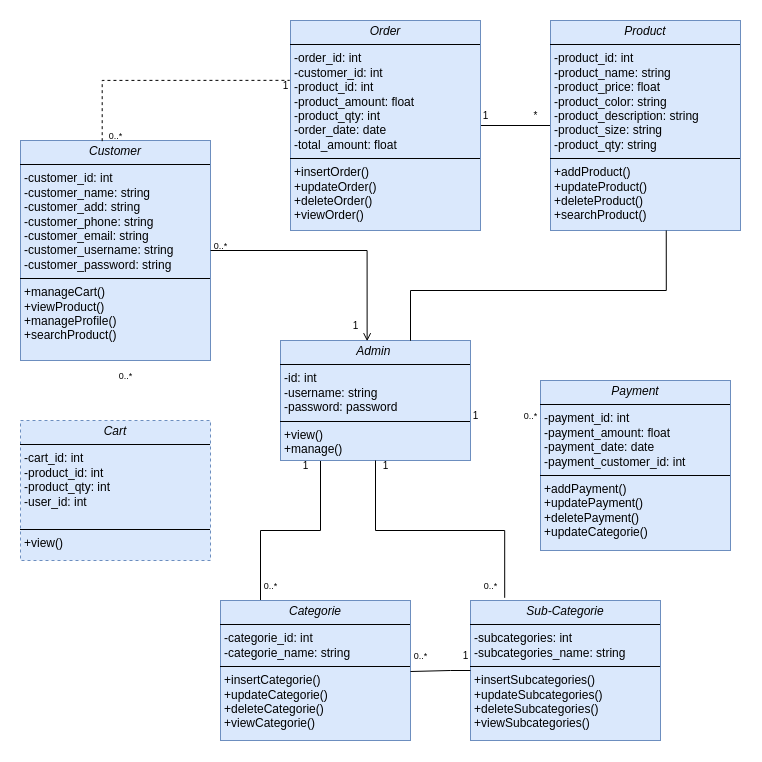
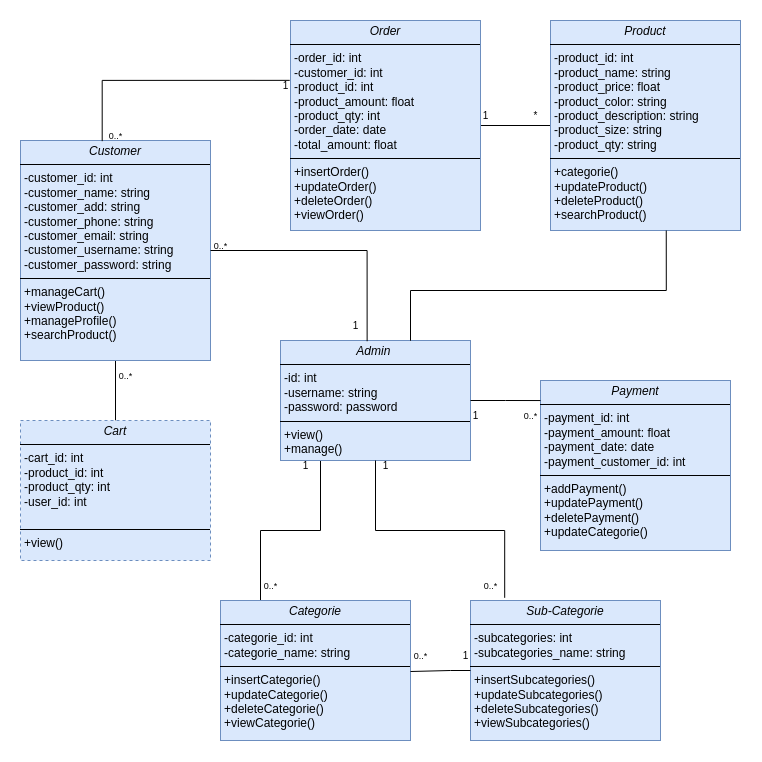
edge "Order -order_id: int -customer_id: int -product_id: int -product_amount: float -product_qty: int -order_date: date -total_amount: float +insertOrder() +updateOrder() +deleteOrder() +viewOrder()" -- "Customer -customer_id: int-customer_name: string-customer_add: string-customer_phone: string-customer_email: string-customer_username: string-customer_password: string +manageCart() +viewProduct() +manageProfile() +searchProduct()": style dashed -> solid
node "Product -product_id: int -product_name: string -product_price: float -product_color: string -product_description: string -product_size: string -product_qty: string +addProduct() +updateProduct() +deleteProduct() +searchProduct()": label "Product -product_id: int -product_name: string -product_price: float -product_color: string -product_description: string -product_size: string -product_qty: string +addProduct() +updateProduct() +deleteProduct() +searchProduct()" -> "Product -product_id: int -product_name: string -product_price: float -product_color: string -product_description: string -product_size: string -product_qty: string +categorie() +updateProduct() +deleteProduct() +searchProduct()"
edge "Customer -customer_id: int-customer_name: string-customer_add: string-customer_phone: string-customer_email: string-customer_username: string-customer_password: string +manageCart() +viewProduct() +manageProfile() +searchProduct()" -> "Admin -id: int -username: string -password: password +view() +manage()": arrowhead open -> none
edge "Customer -customer_id: int-customer_name: string-customer_add: string-customer_phone: string-customer_email: string-customer_username: string-customer_password: string +manageCart() +viewProduct() +manageProfile() +searchProduct()" -- "Cart -cart_id: int -product_id: int -product_qty: int -user_id: int +view()": added
edge "Admin -id: int -username: string -password: password +view() +manage()" -- "Payment -payment_id: int -payment_amount: float -payment_date: date -payment_customer_id: int +addPayment() +updatePayment() +deletePayment() +updateCategorie()": added
